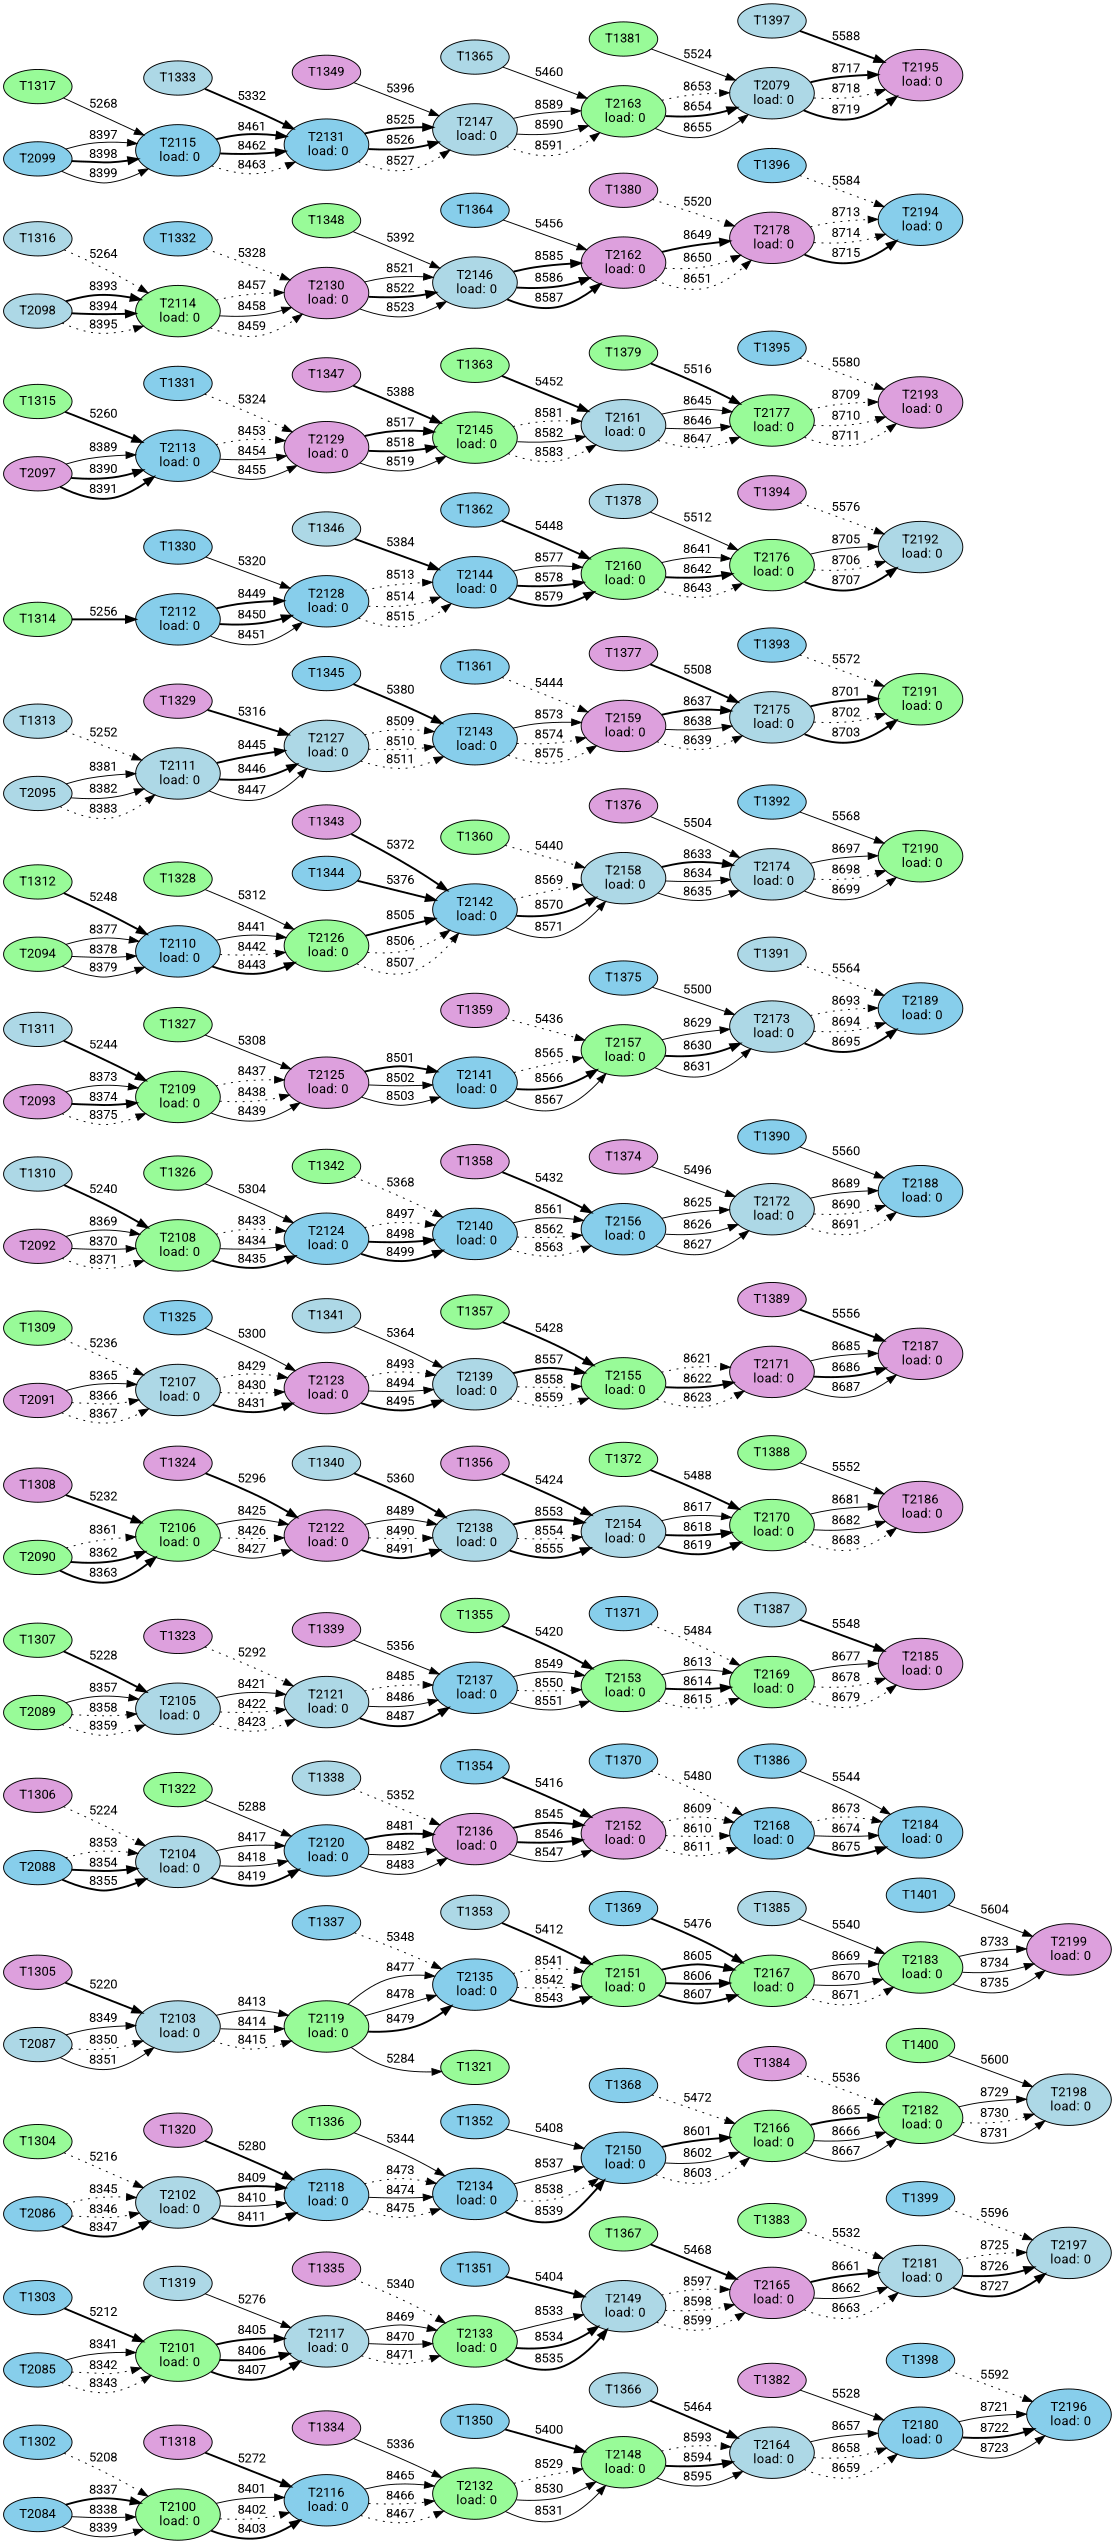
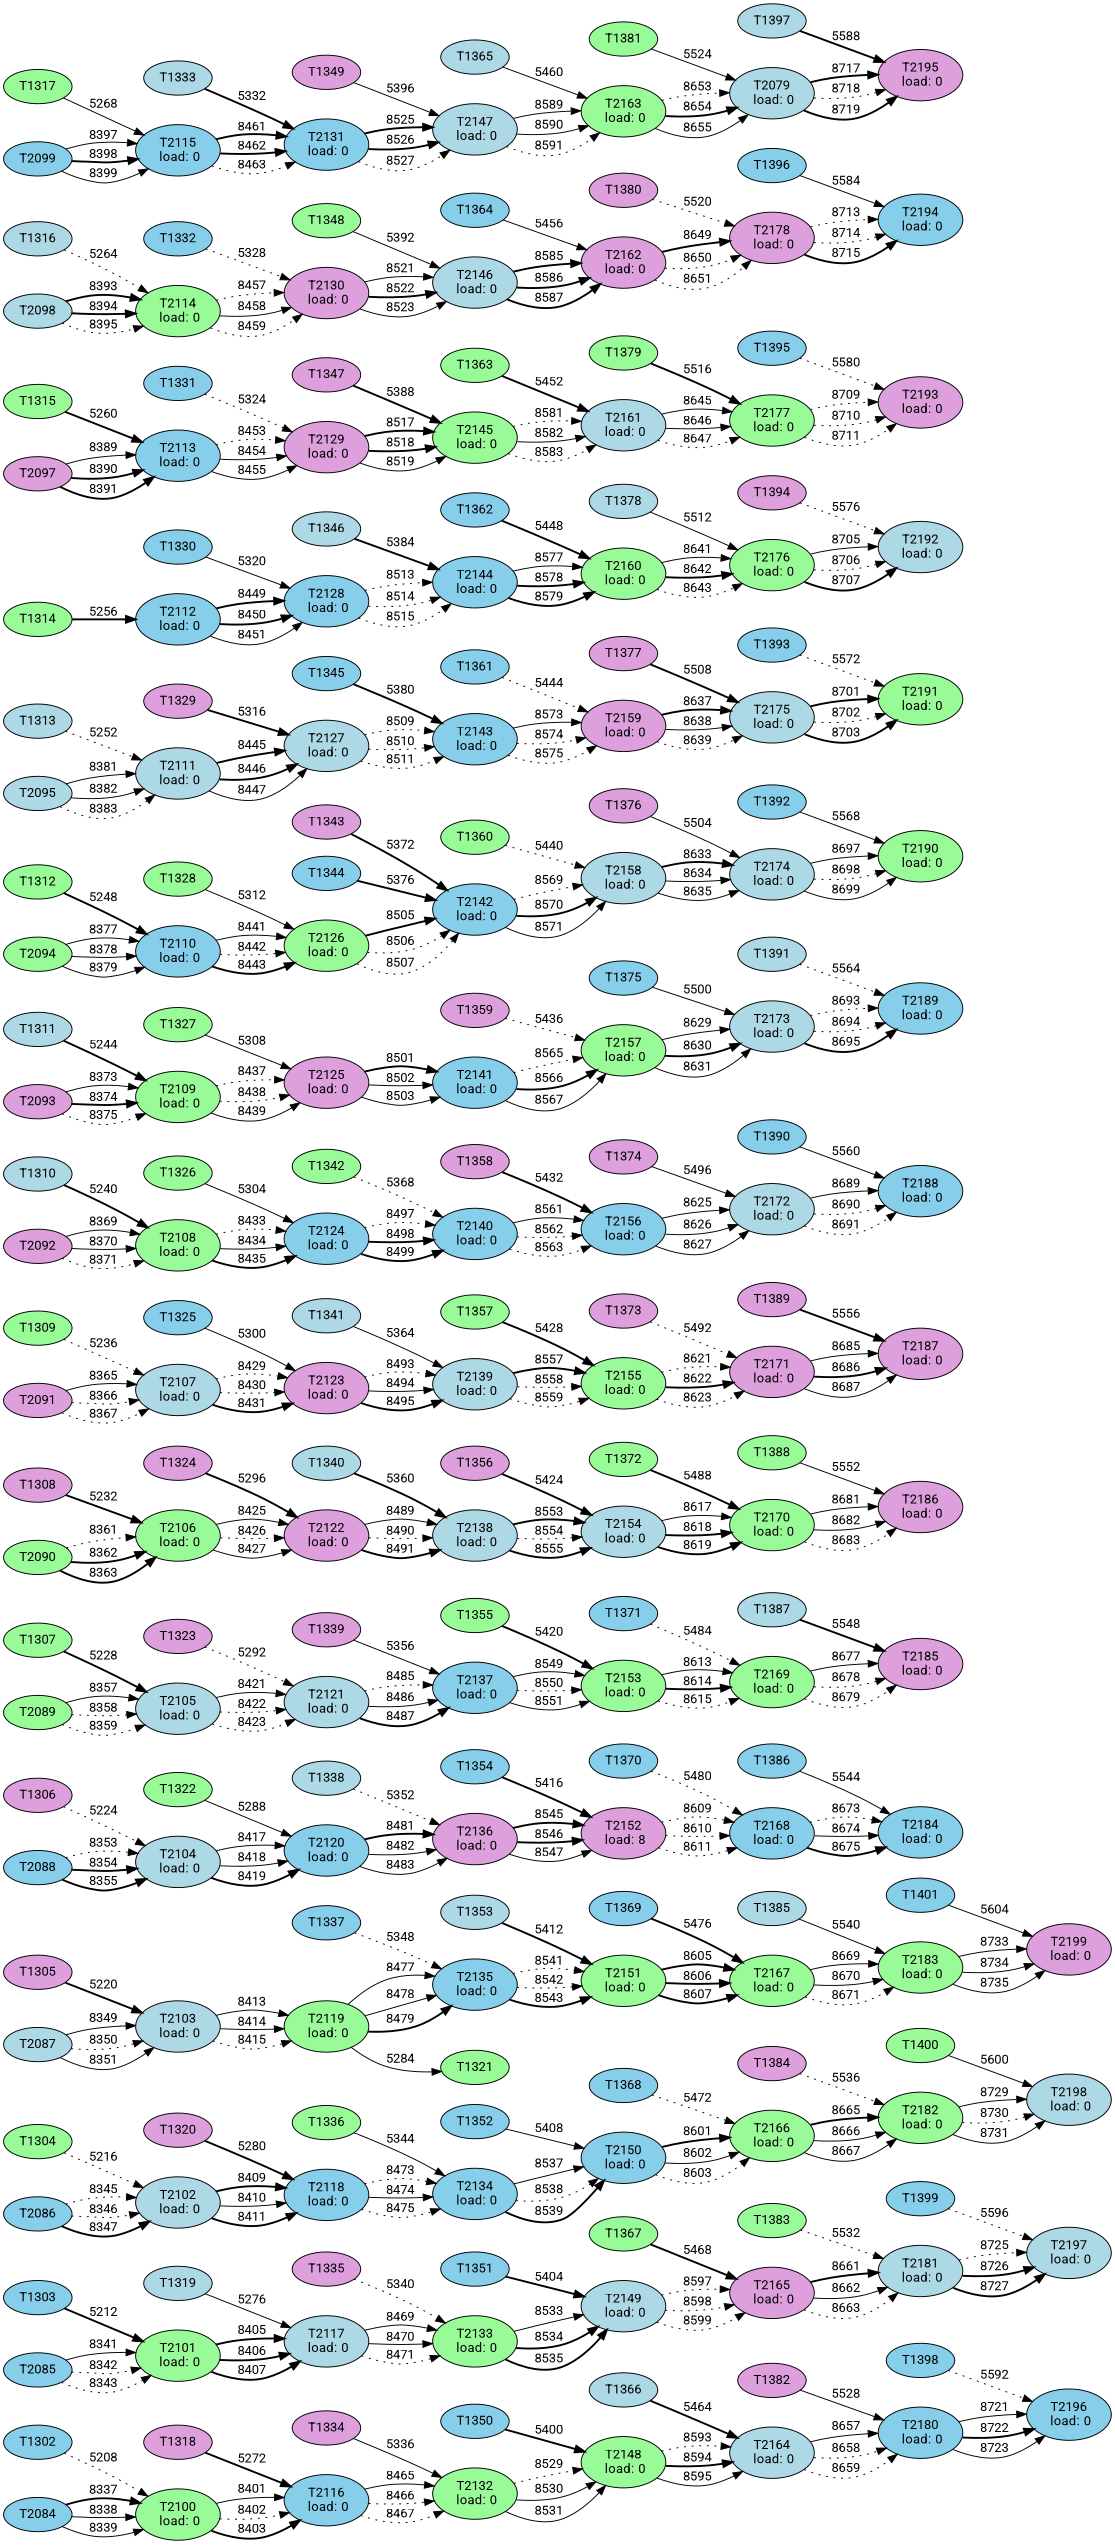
edge "T1396" -> "T2194 load: 0": style dotted -> solid
node "T1373": added
node "T2152 load: 0": label "T2152 load: 0" -> "T2152 load: 8"
